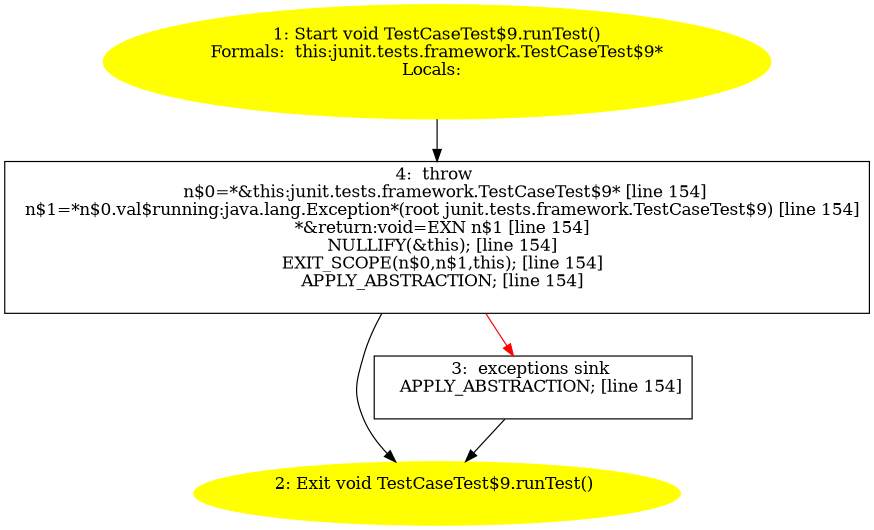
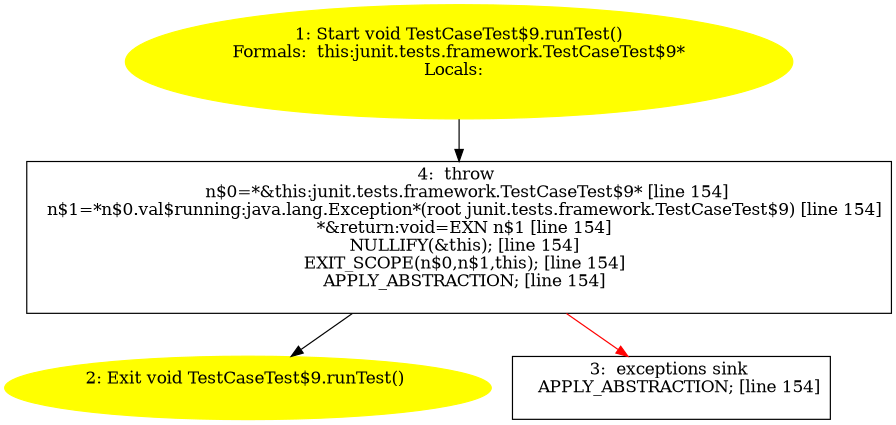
edge "3:  exceptions sink APPLY_ABSTRACTION; [line 154]" -> "2: Exit void TestCaseTest$9.runTest()": removed
